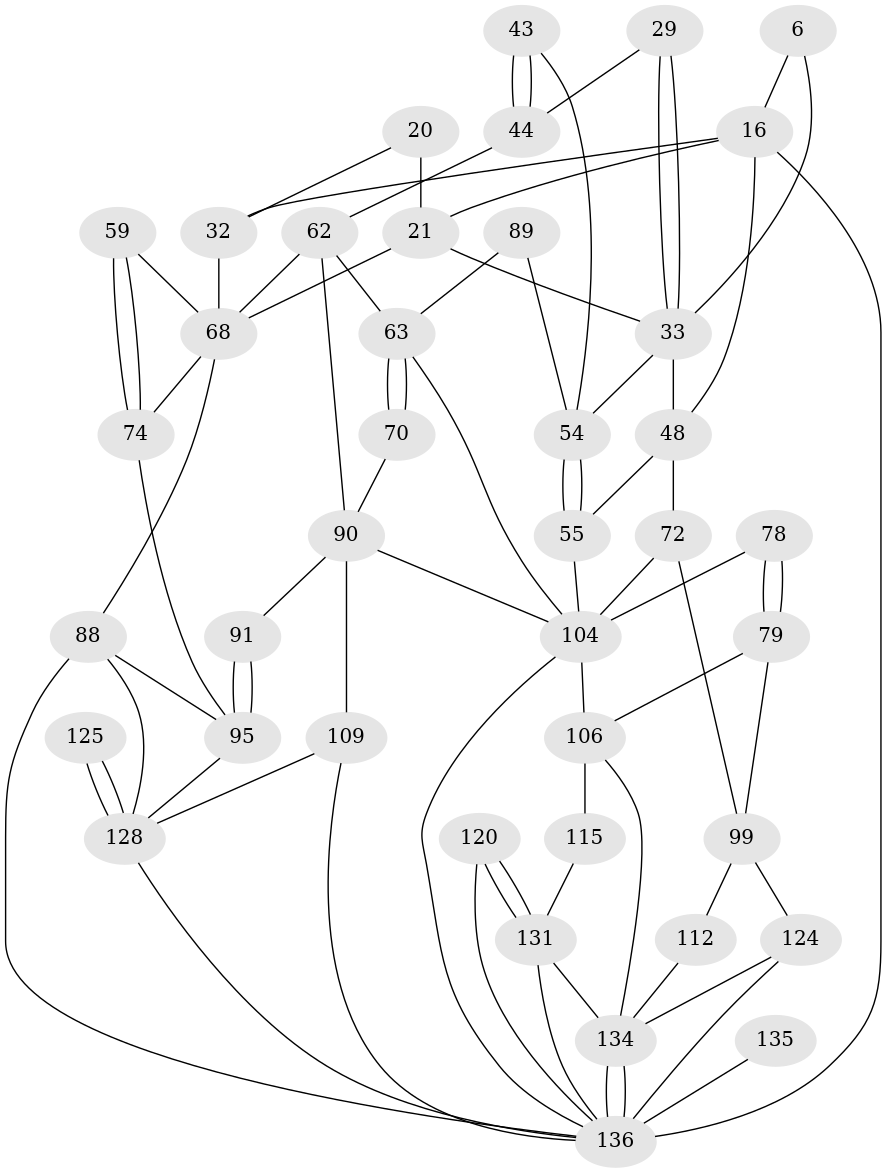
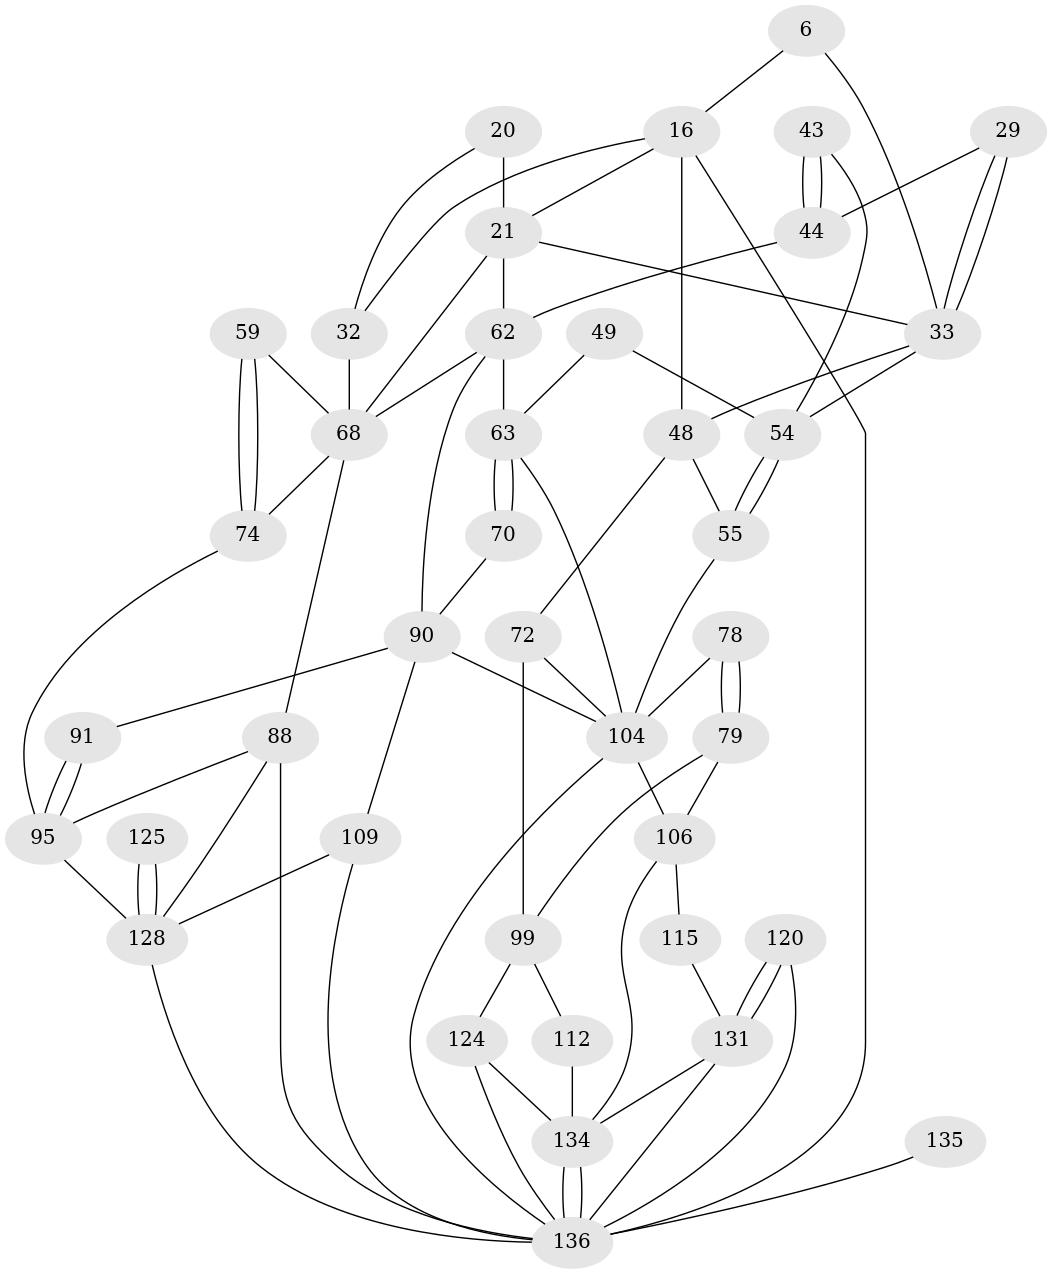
node "89": label "89" -> "49"
edge "21" -- "62": added
